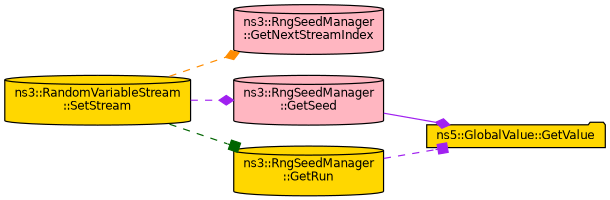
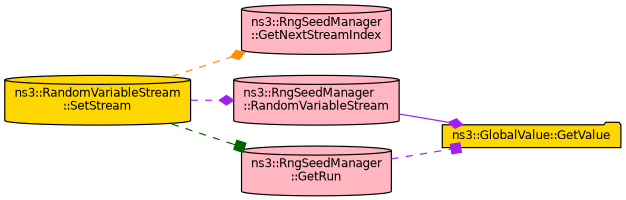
node "ns3::RngSeedManager ::GetSeed": label "ns3::RngSeedManager ::GetSeed" -> "ns3::RngSeedManager ::RandomVariableStream"
node "ns5::GlobalValue::GetValue": label "ns5::GlobalValue::GetValue" -> "ns3::GlobalValue::GetValue"
node "ns3::RngSeedManager ::GetRun": fillcolor gold -> lightpink
